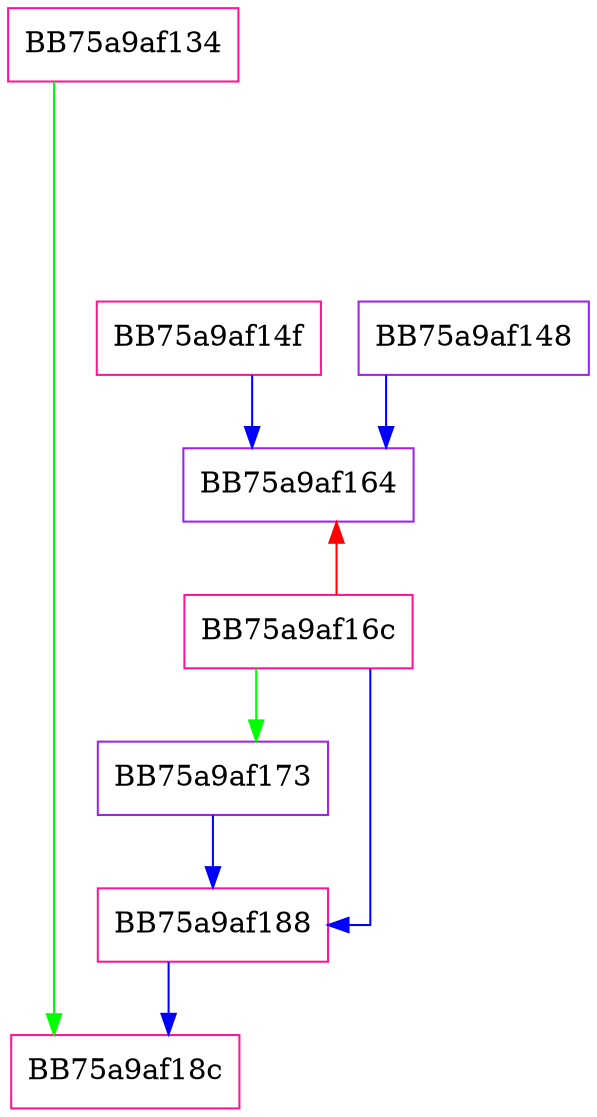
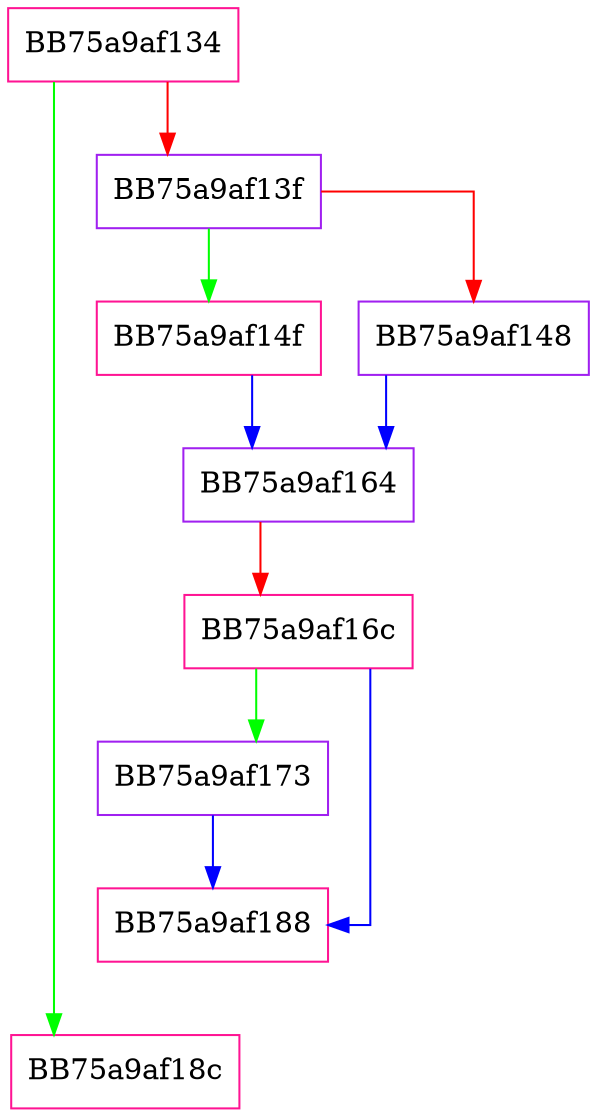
node "BB75a9af13f": added
edge "BB75a9af16c" -> "BB75a9af164": reversed
edge "BB75a9af188" -> "BB75a9af18c": removed
